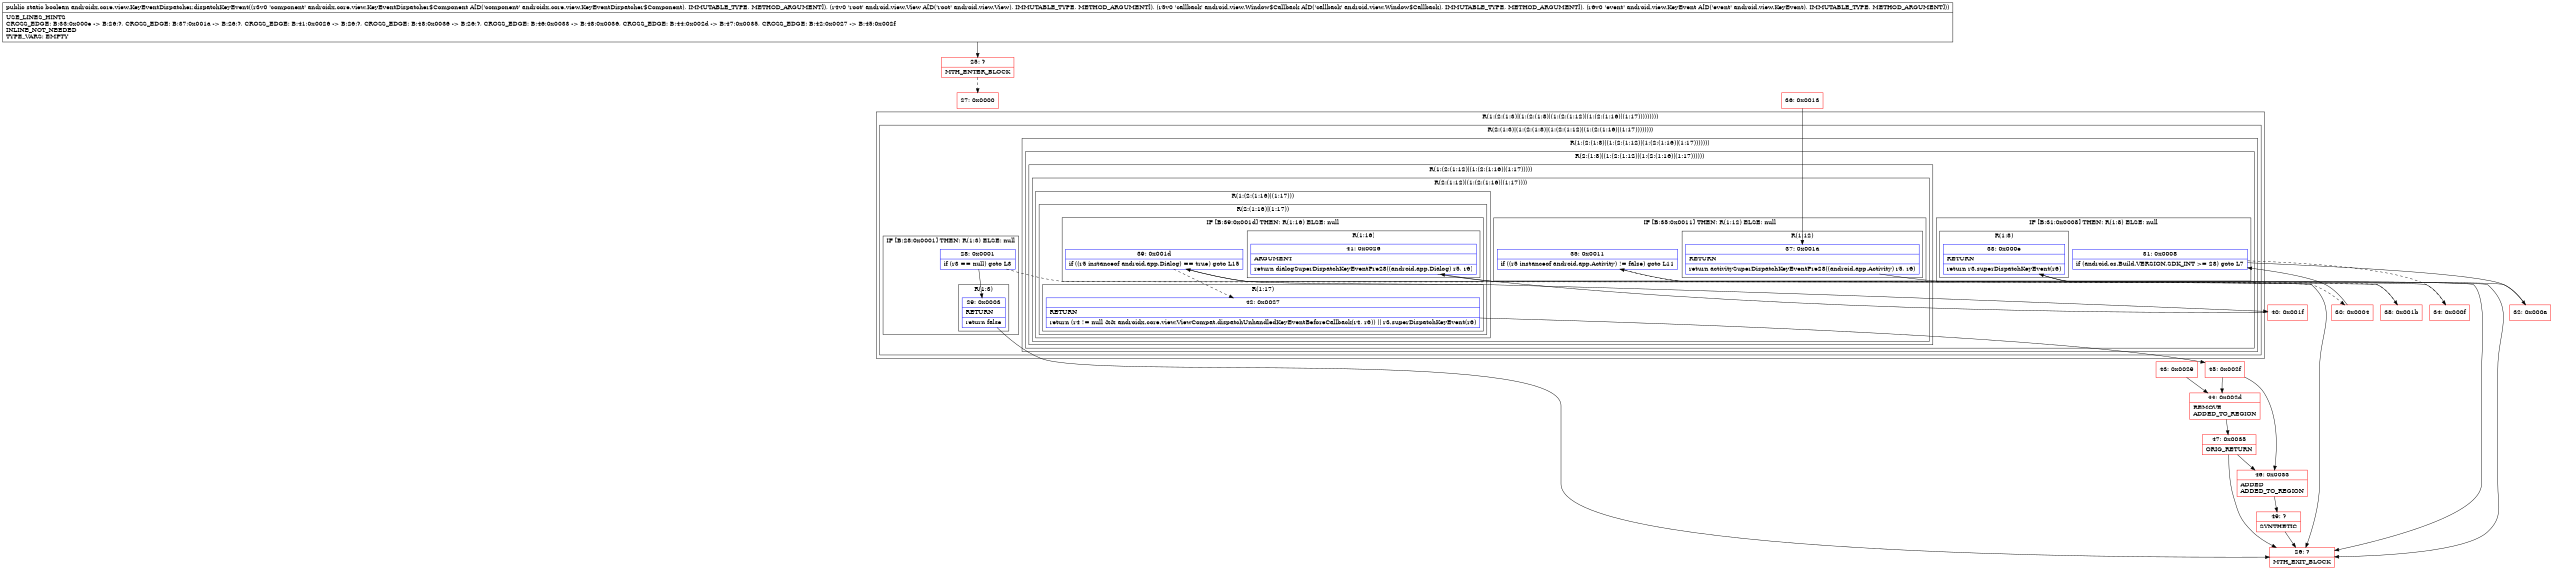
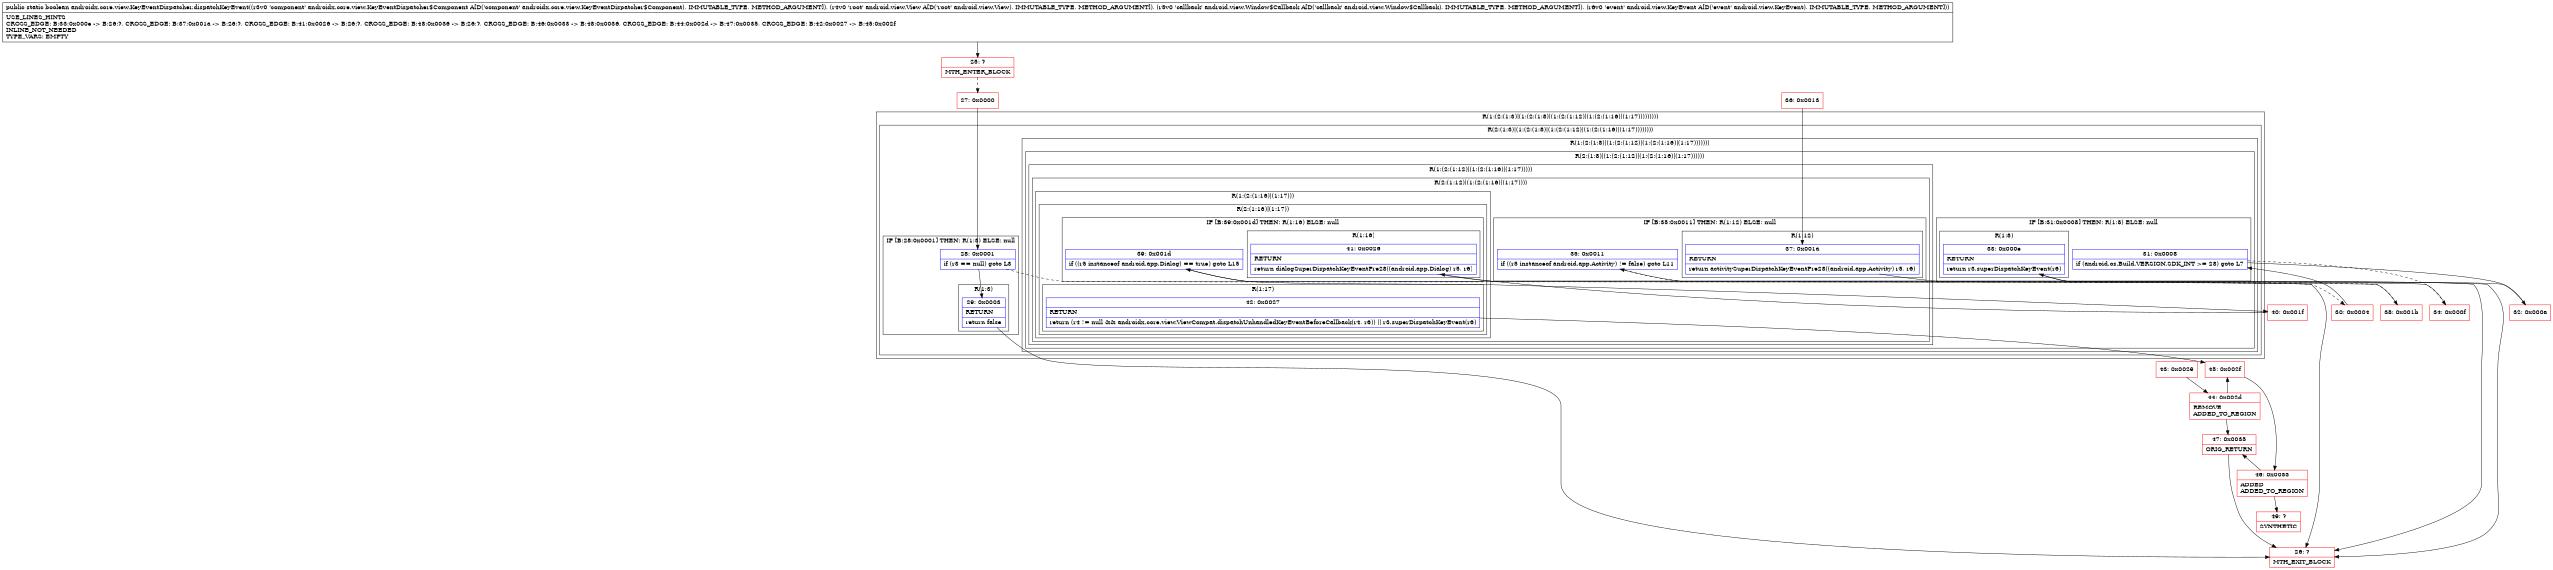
edge "27: 0x0000" -> "28: 0x0001": added
node "41: 0x0026": text "ARGUMENT" -> "RETURN"
edge "39: 0x001d" -> "42: 0x0027": removed
edge "45: 0x002f" -> "44: 0x002d": reversed
edge "47: 0x0035" -> "46: 0x0033": reversed
edge "49: ?" -> "26: ?": removed
